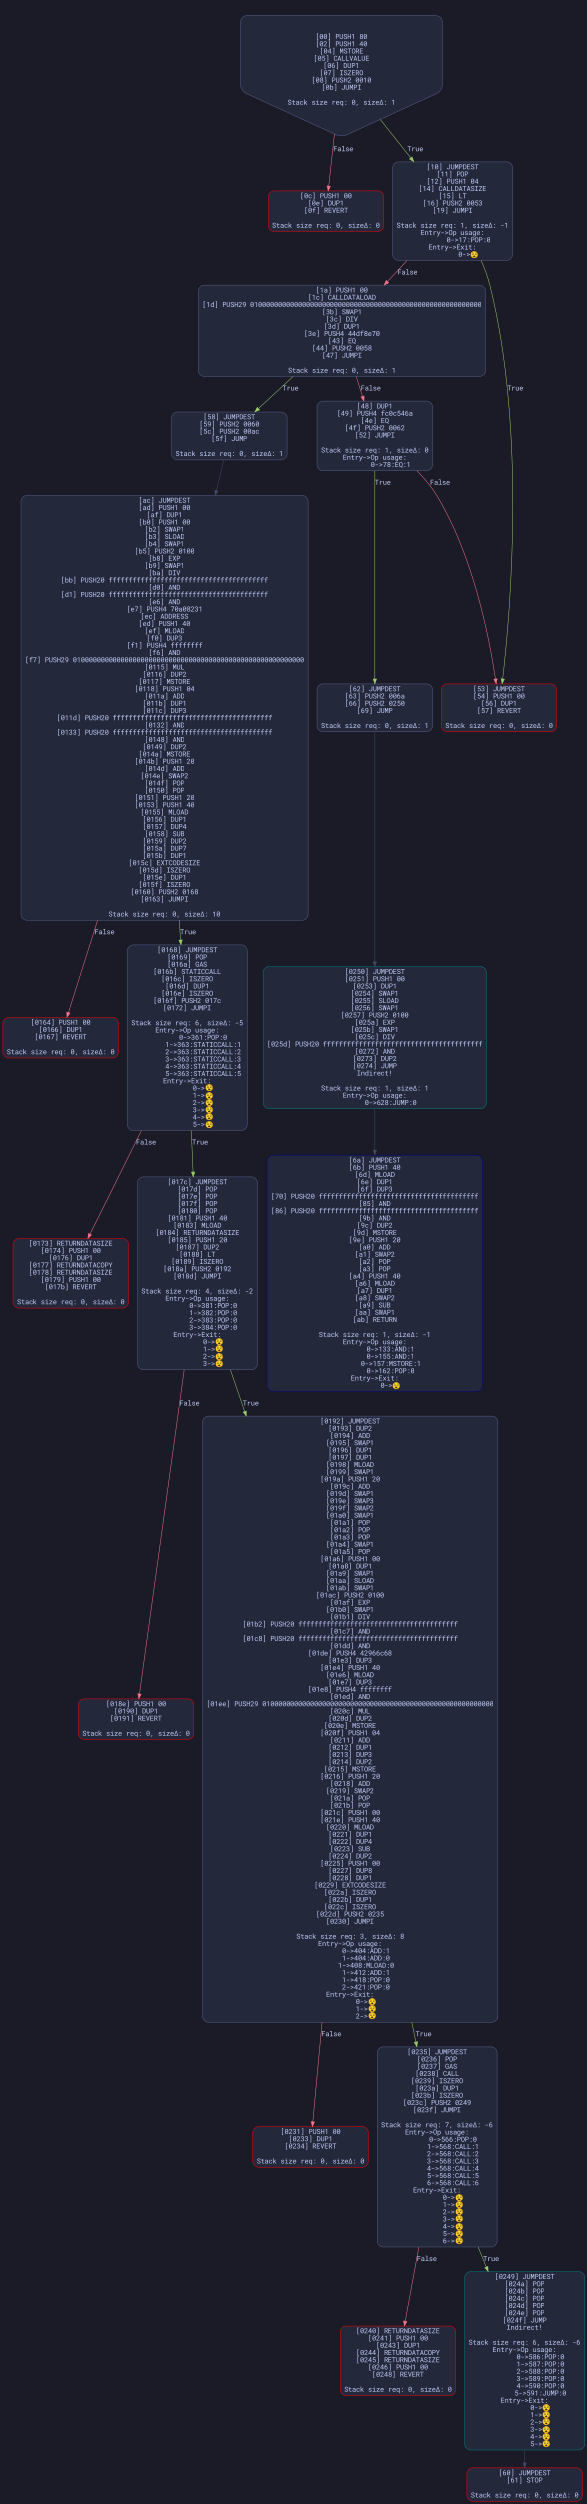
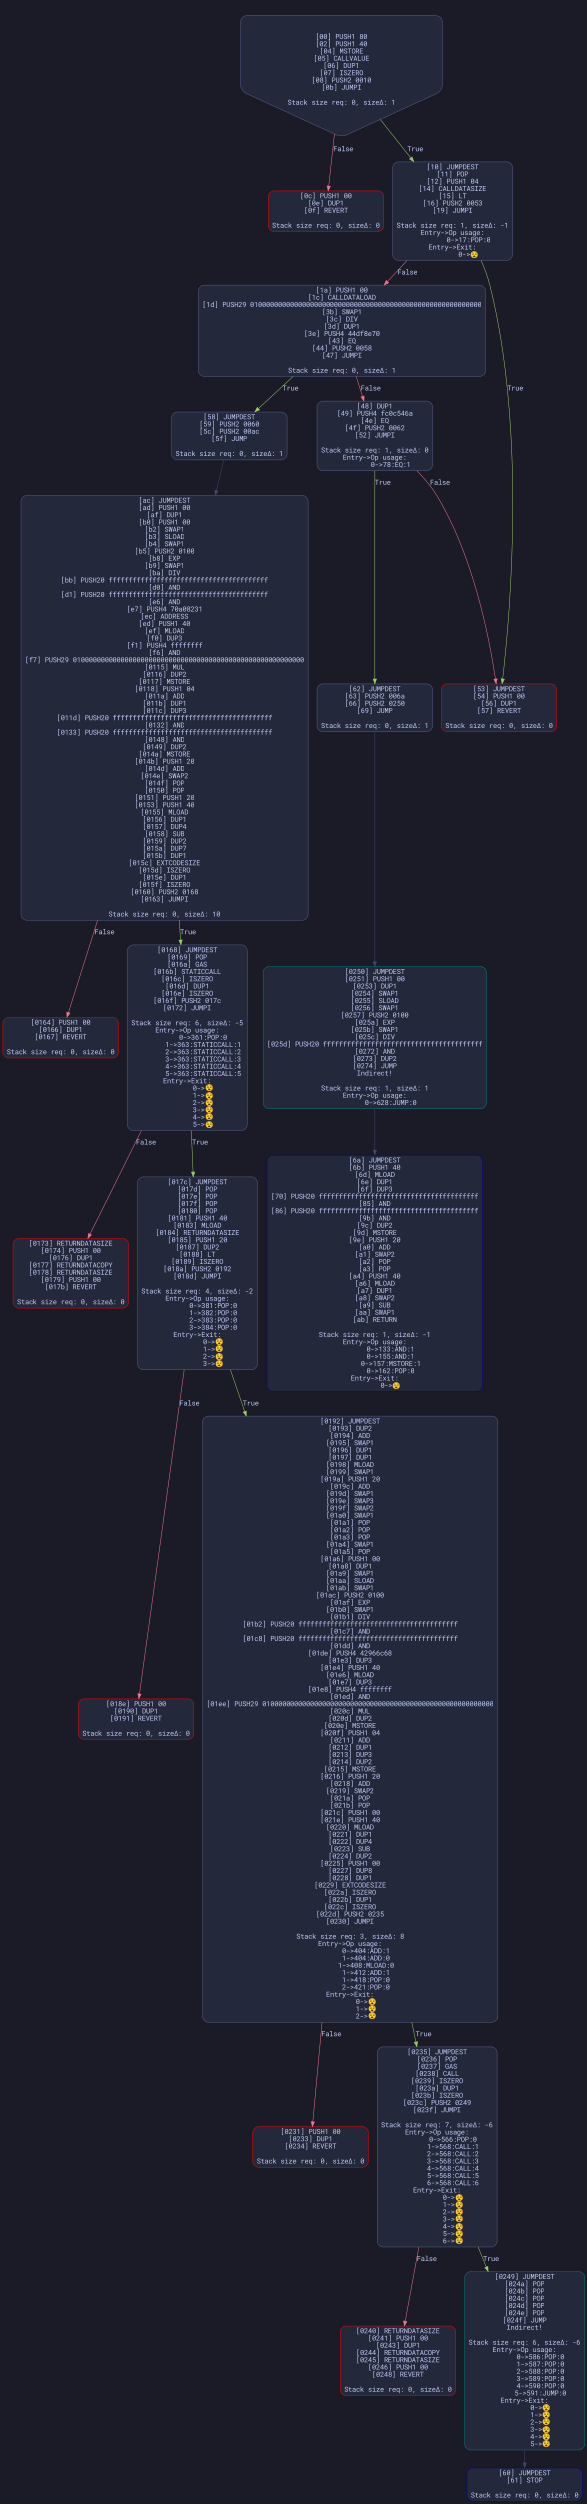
node "[60] JUMPDEST [61] STOP Stack size req: 0, sizeΔ: 0": color red -> darkblue
